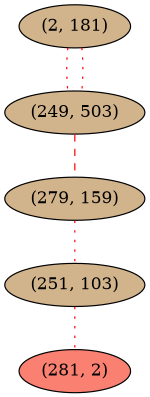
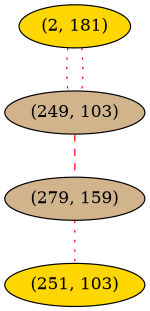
node "(2, 181)": fillcolor tan -> gold
node "(249, 503)": label "(249, 503)" -> "(249, 103)"
node "(251, 103)": fillcolor tan -> gold
node "(281, 2)": removed
